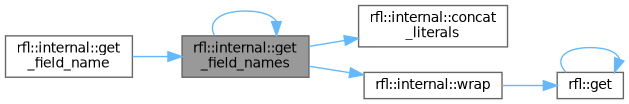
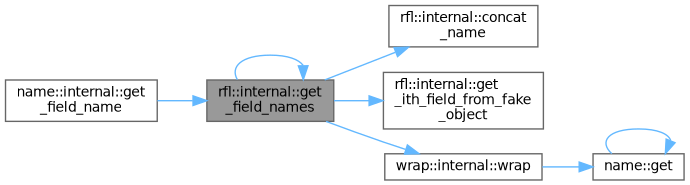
node "rfl::internal::concat _literals": label "rfl::internal::concat _literals" -> "rfl::internal::concat _name"
node "rfl::internal::get _field_name": label "rfl::internal::get _field_name" -> "name::internal::get _field_name"
node "rfl::internal::wrap": label "rfl::internal::wrap" -> "wrap::internal::wrap"
node "rfl::get": label "rfl::get" -> "name::get"
node "rfl::internal::get _ith_field_from_fake _object": added
